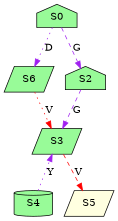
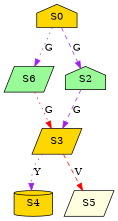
node "S0": fillcolor palegreen -> gold
edge "S0" -> "S6": label "D" -> "G"
edge "S6" -> "S3": label "V" -> "G"
node "S3": fillcolor palegreen -> gold
edge "S4" -> "S3": reversed
node "S4": fillcolor palegreen -> gold
